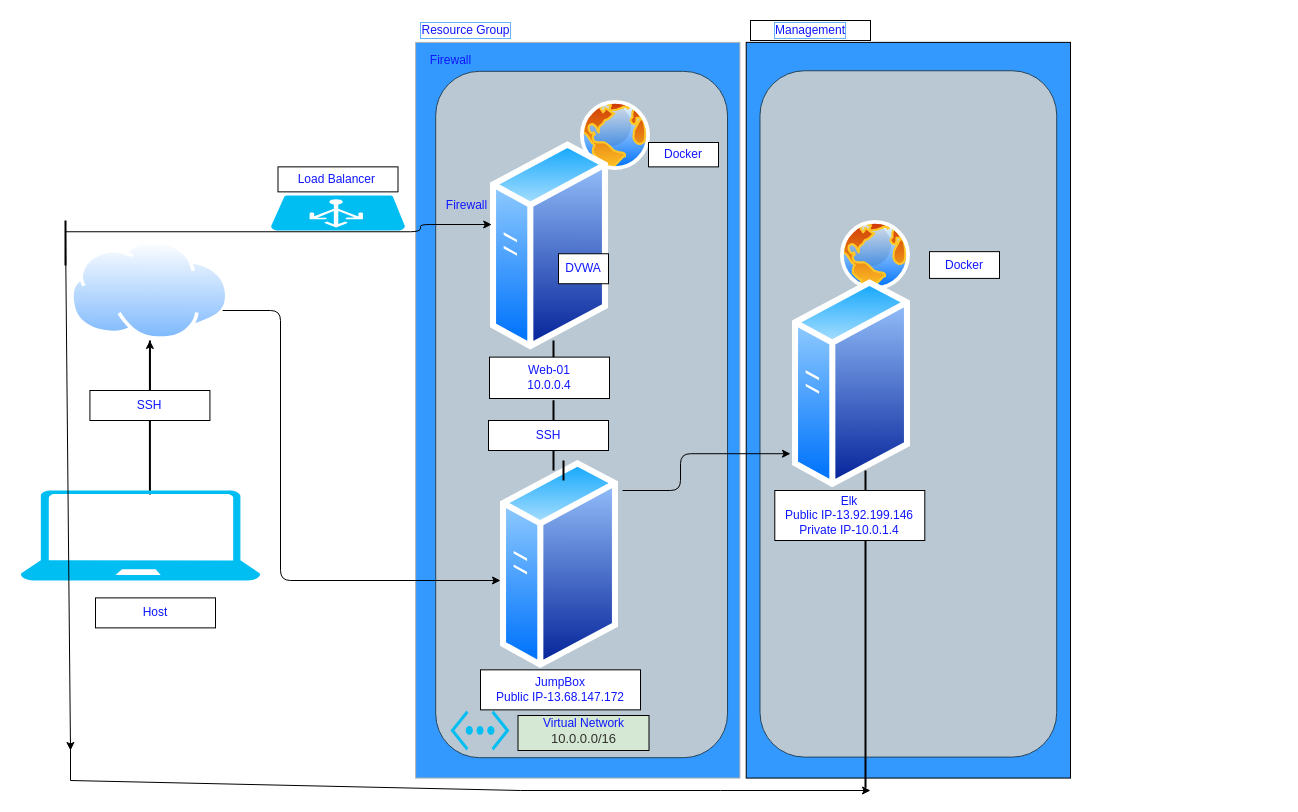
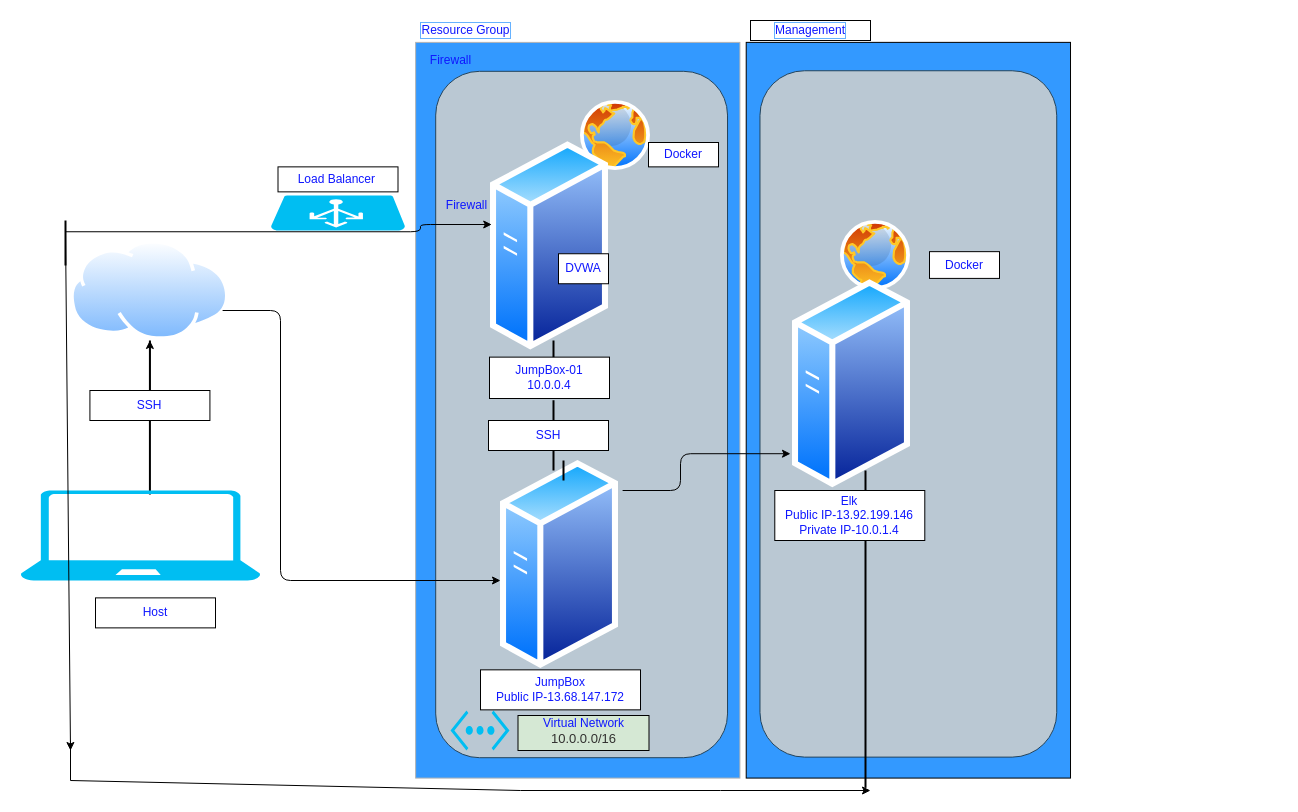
node "Web-01 10.0.0.4": label "Web-01 10.0.0.4" -> "JumpBox-01 10.0.0.4"
